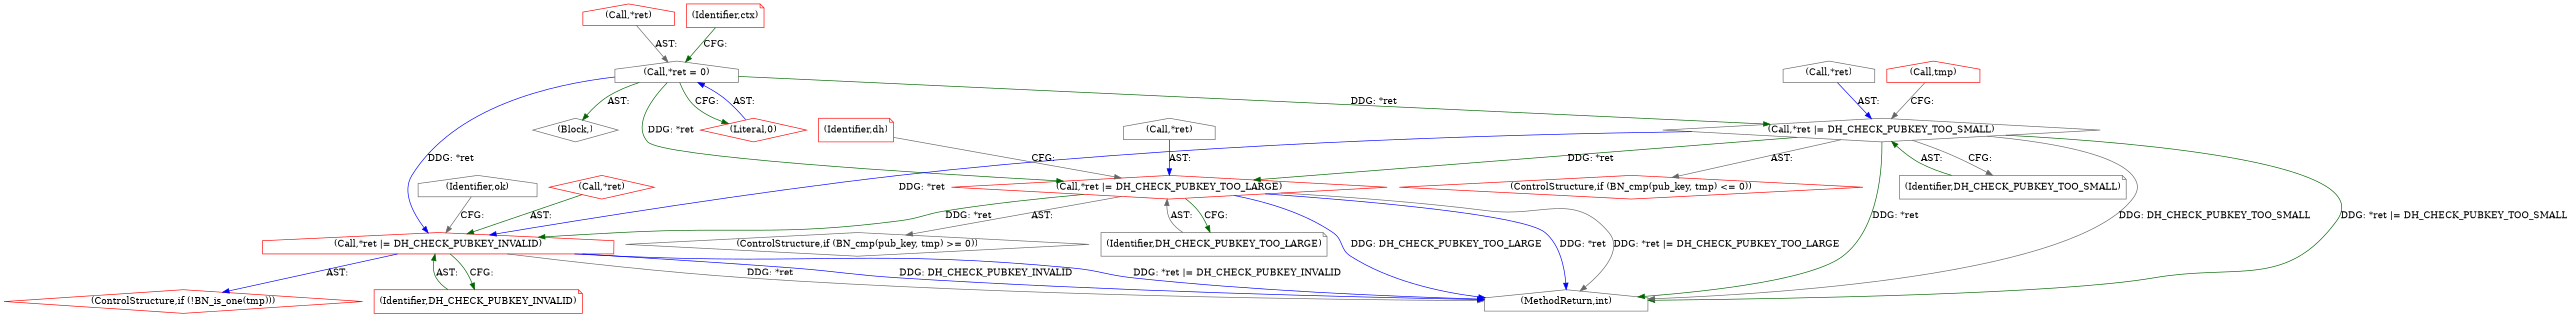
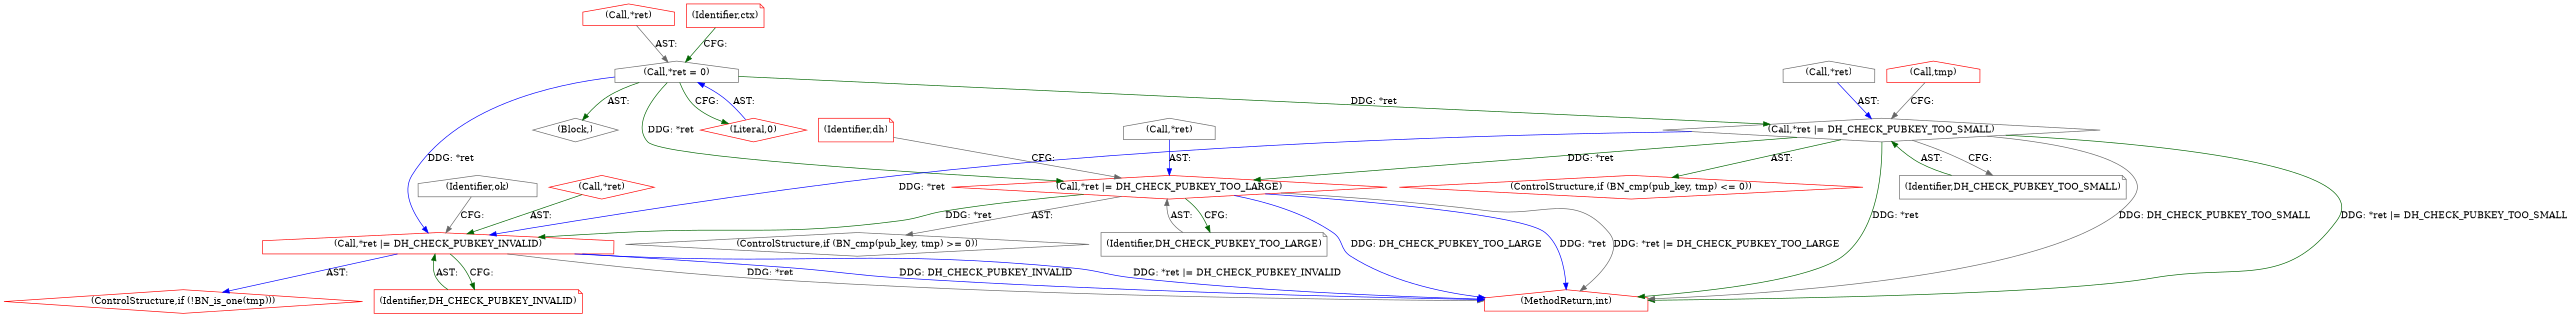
edge "(Call,*ret |= DH_CHECK_PUBKEY_TOO_SMALL)" -> "(ControlStructure,if (BN_cmp(pub_key, tmp) <= 0))": color gray40 -> darkgreen
node "(MethodReturn,int)": color gray40 -> red
